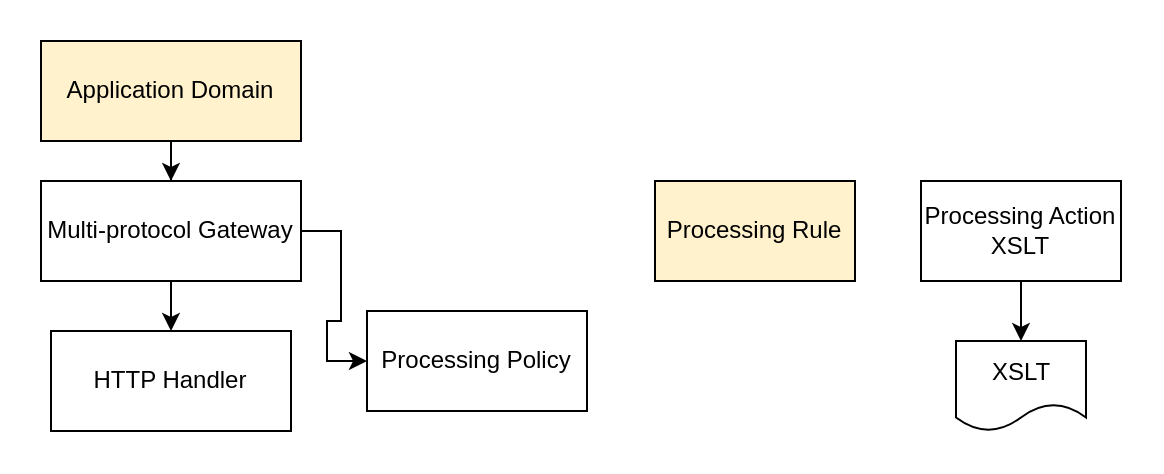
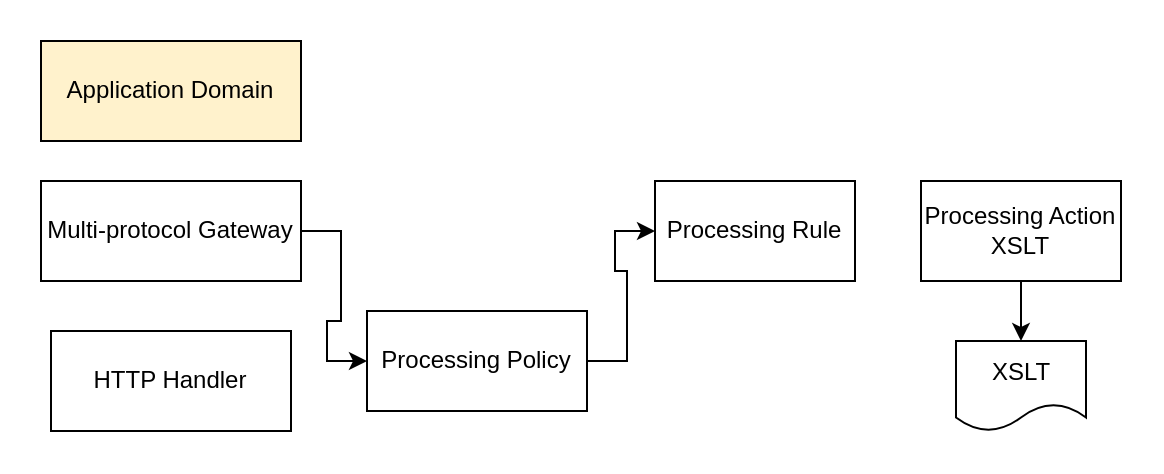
edge "Application Domain" -> "Multi-protocol Gateway": removed
node "Processing Rule": fillcolor #fff2cc -> #ffffff
edge "Processing Policy" -> "Processing Rule": added
edge "Multi-protocol Gateway" -> "HTTP Handler": removed
